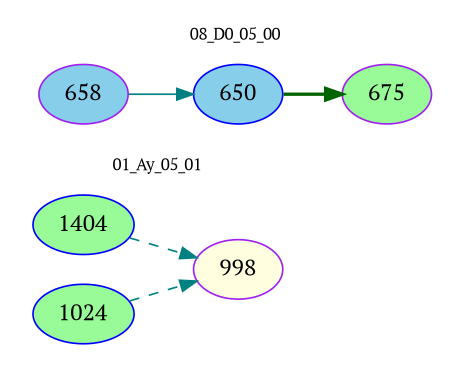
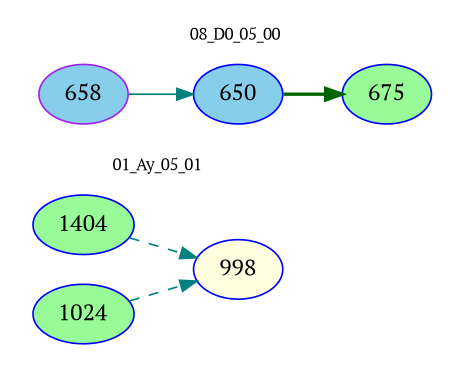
node "675": color purple -> blue
node "998": color purple -> blue
